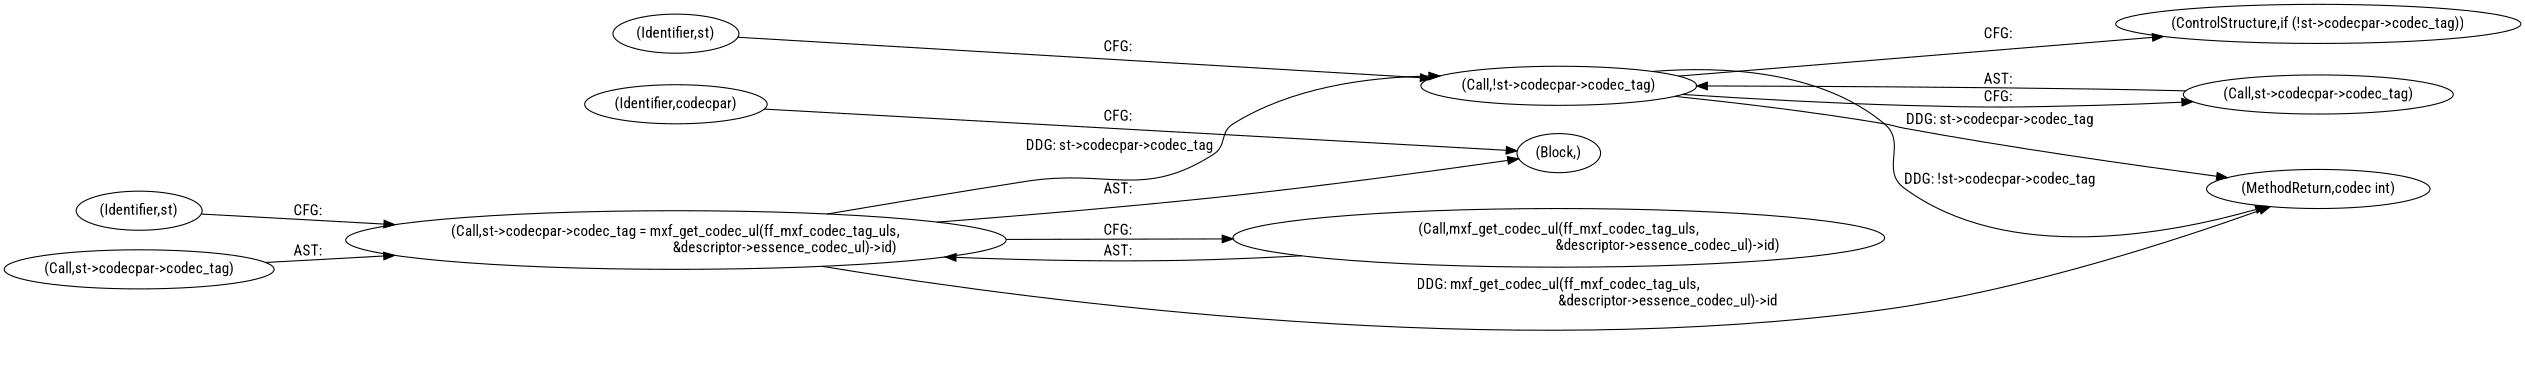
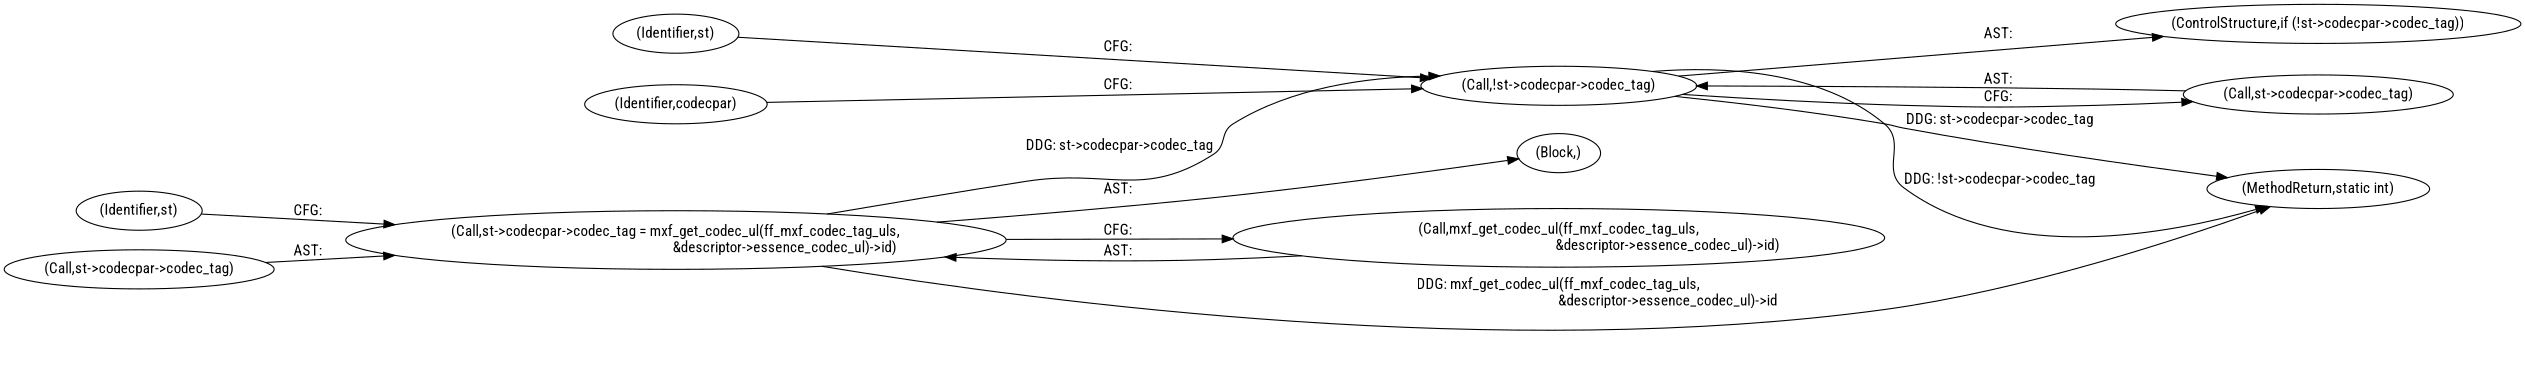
edge "(Call,!st->codecpar->codec_tag)" -> "(ControlStructure,if (!st->codecpar->codec_tag))": label "CFG: " -> "AST: "
edge "(Identifier,codecpar)" -> "(Block,)": now "(Identifier,codecpar)" -> "(Call,!st->codecpar->codec_tag)"
node "(MethodReturn,codec int)": label "(MethodReturn,codec int)" -> "(MethodReturn,static int)"
